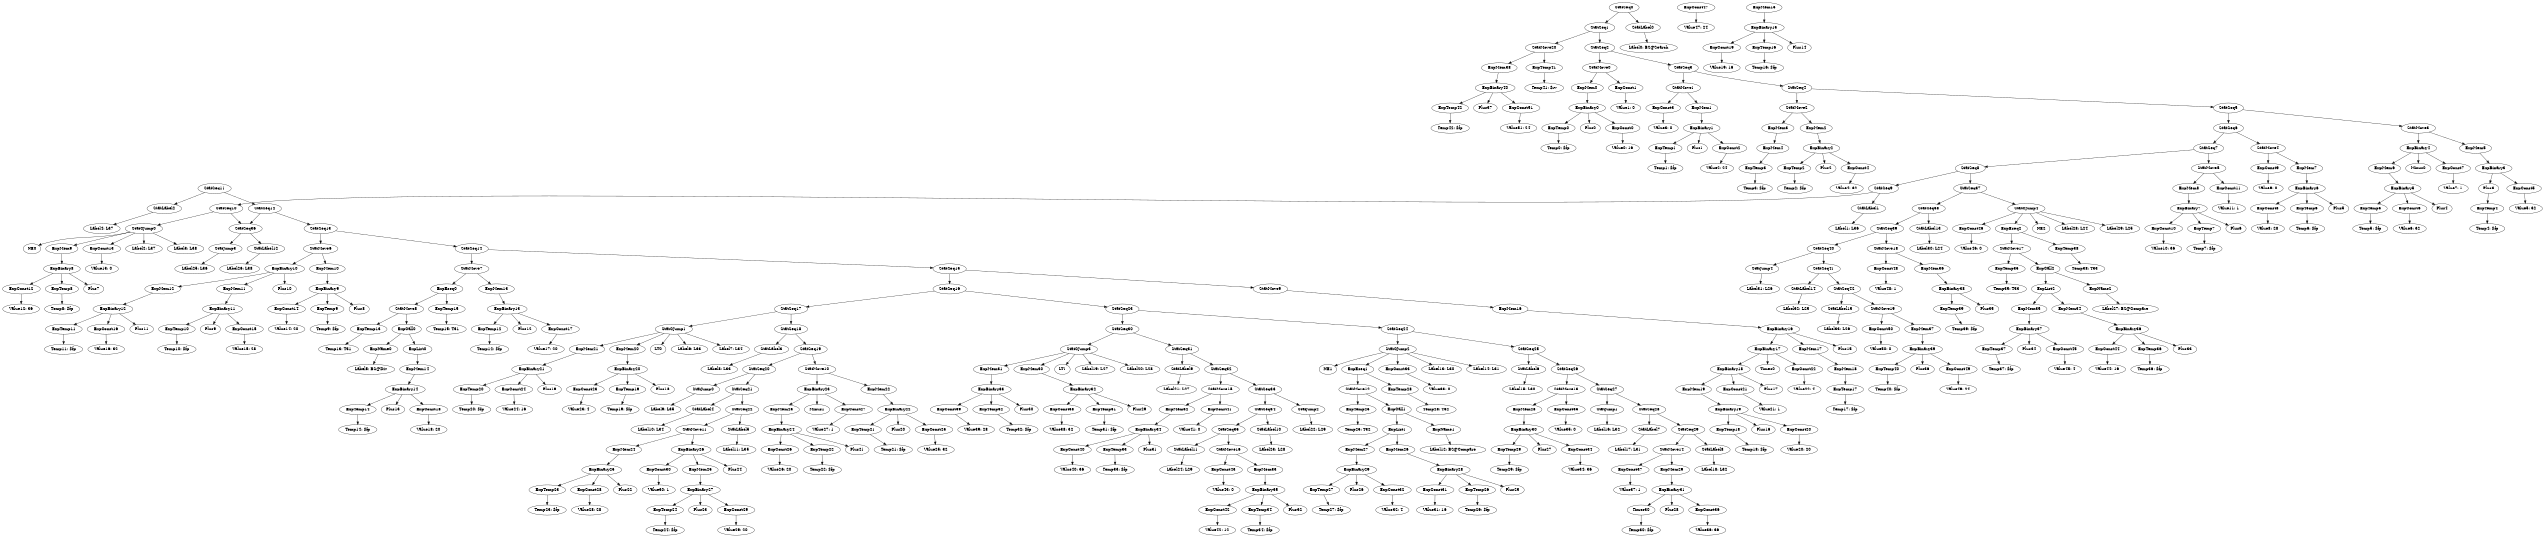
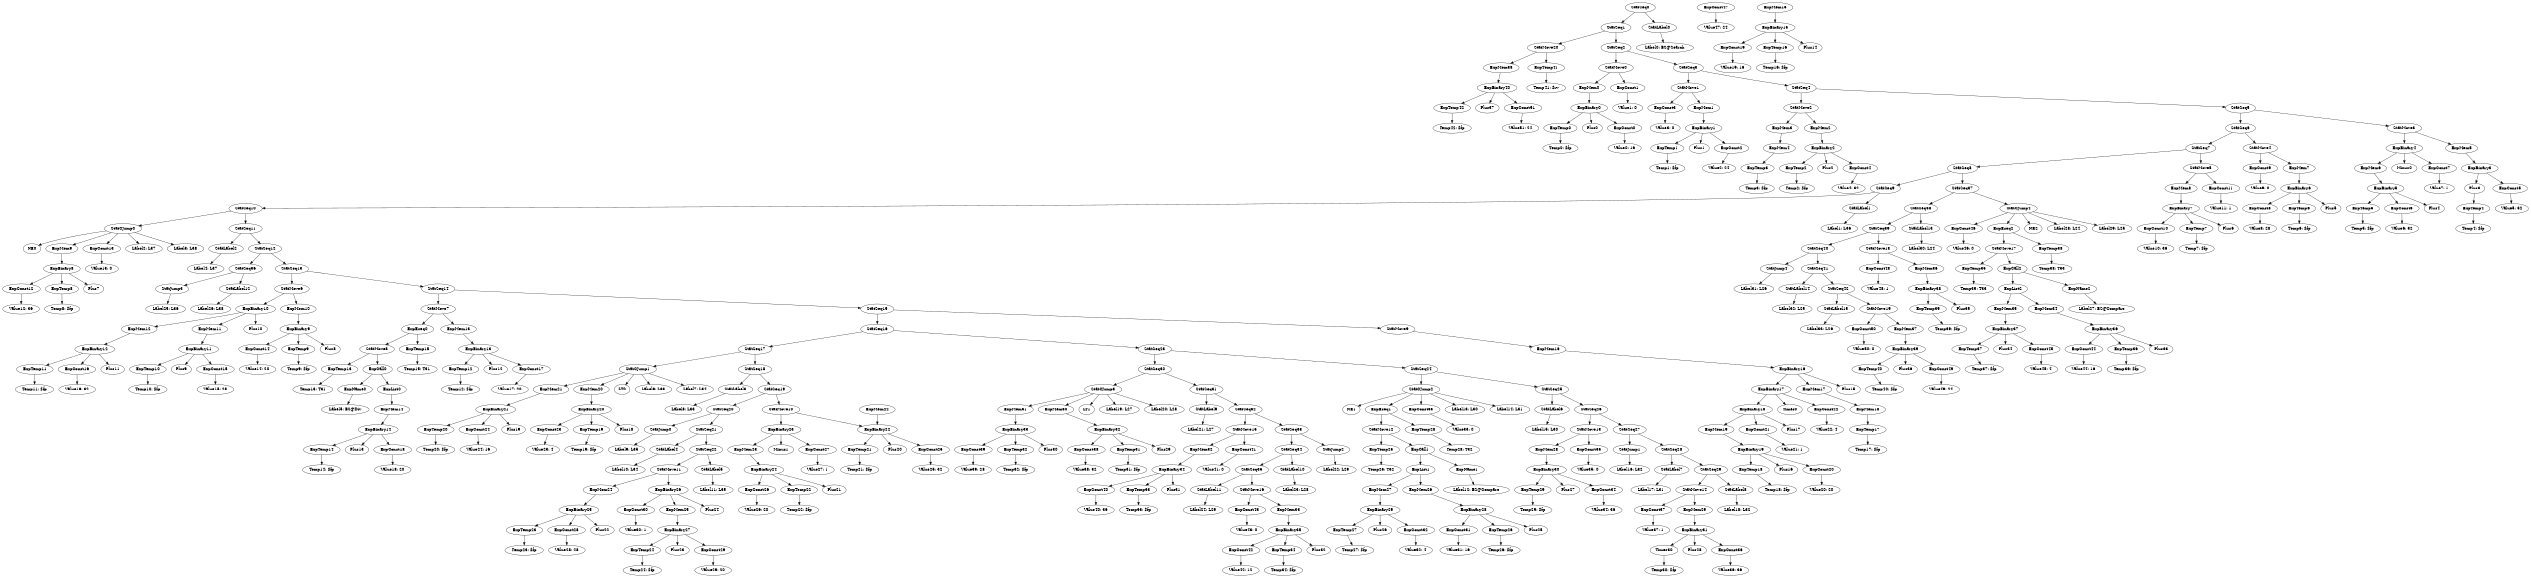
edge "StatSeq10" -> "StatSeq36": now "StatSeq10" -> "StatSeq11"
edge "StatMove10" -> "ExpMem22": now "StatMove10" -> "ExpBinary22"
